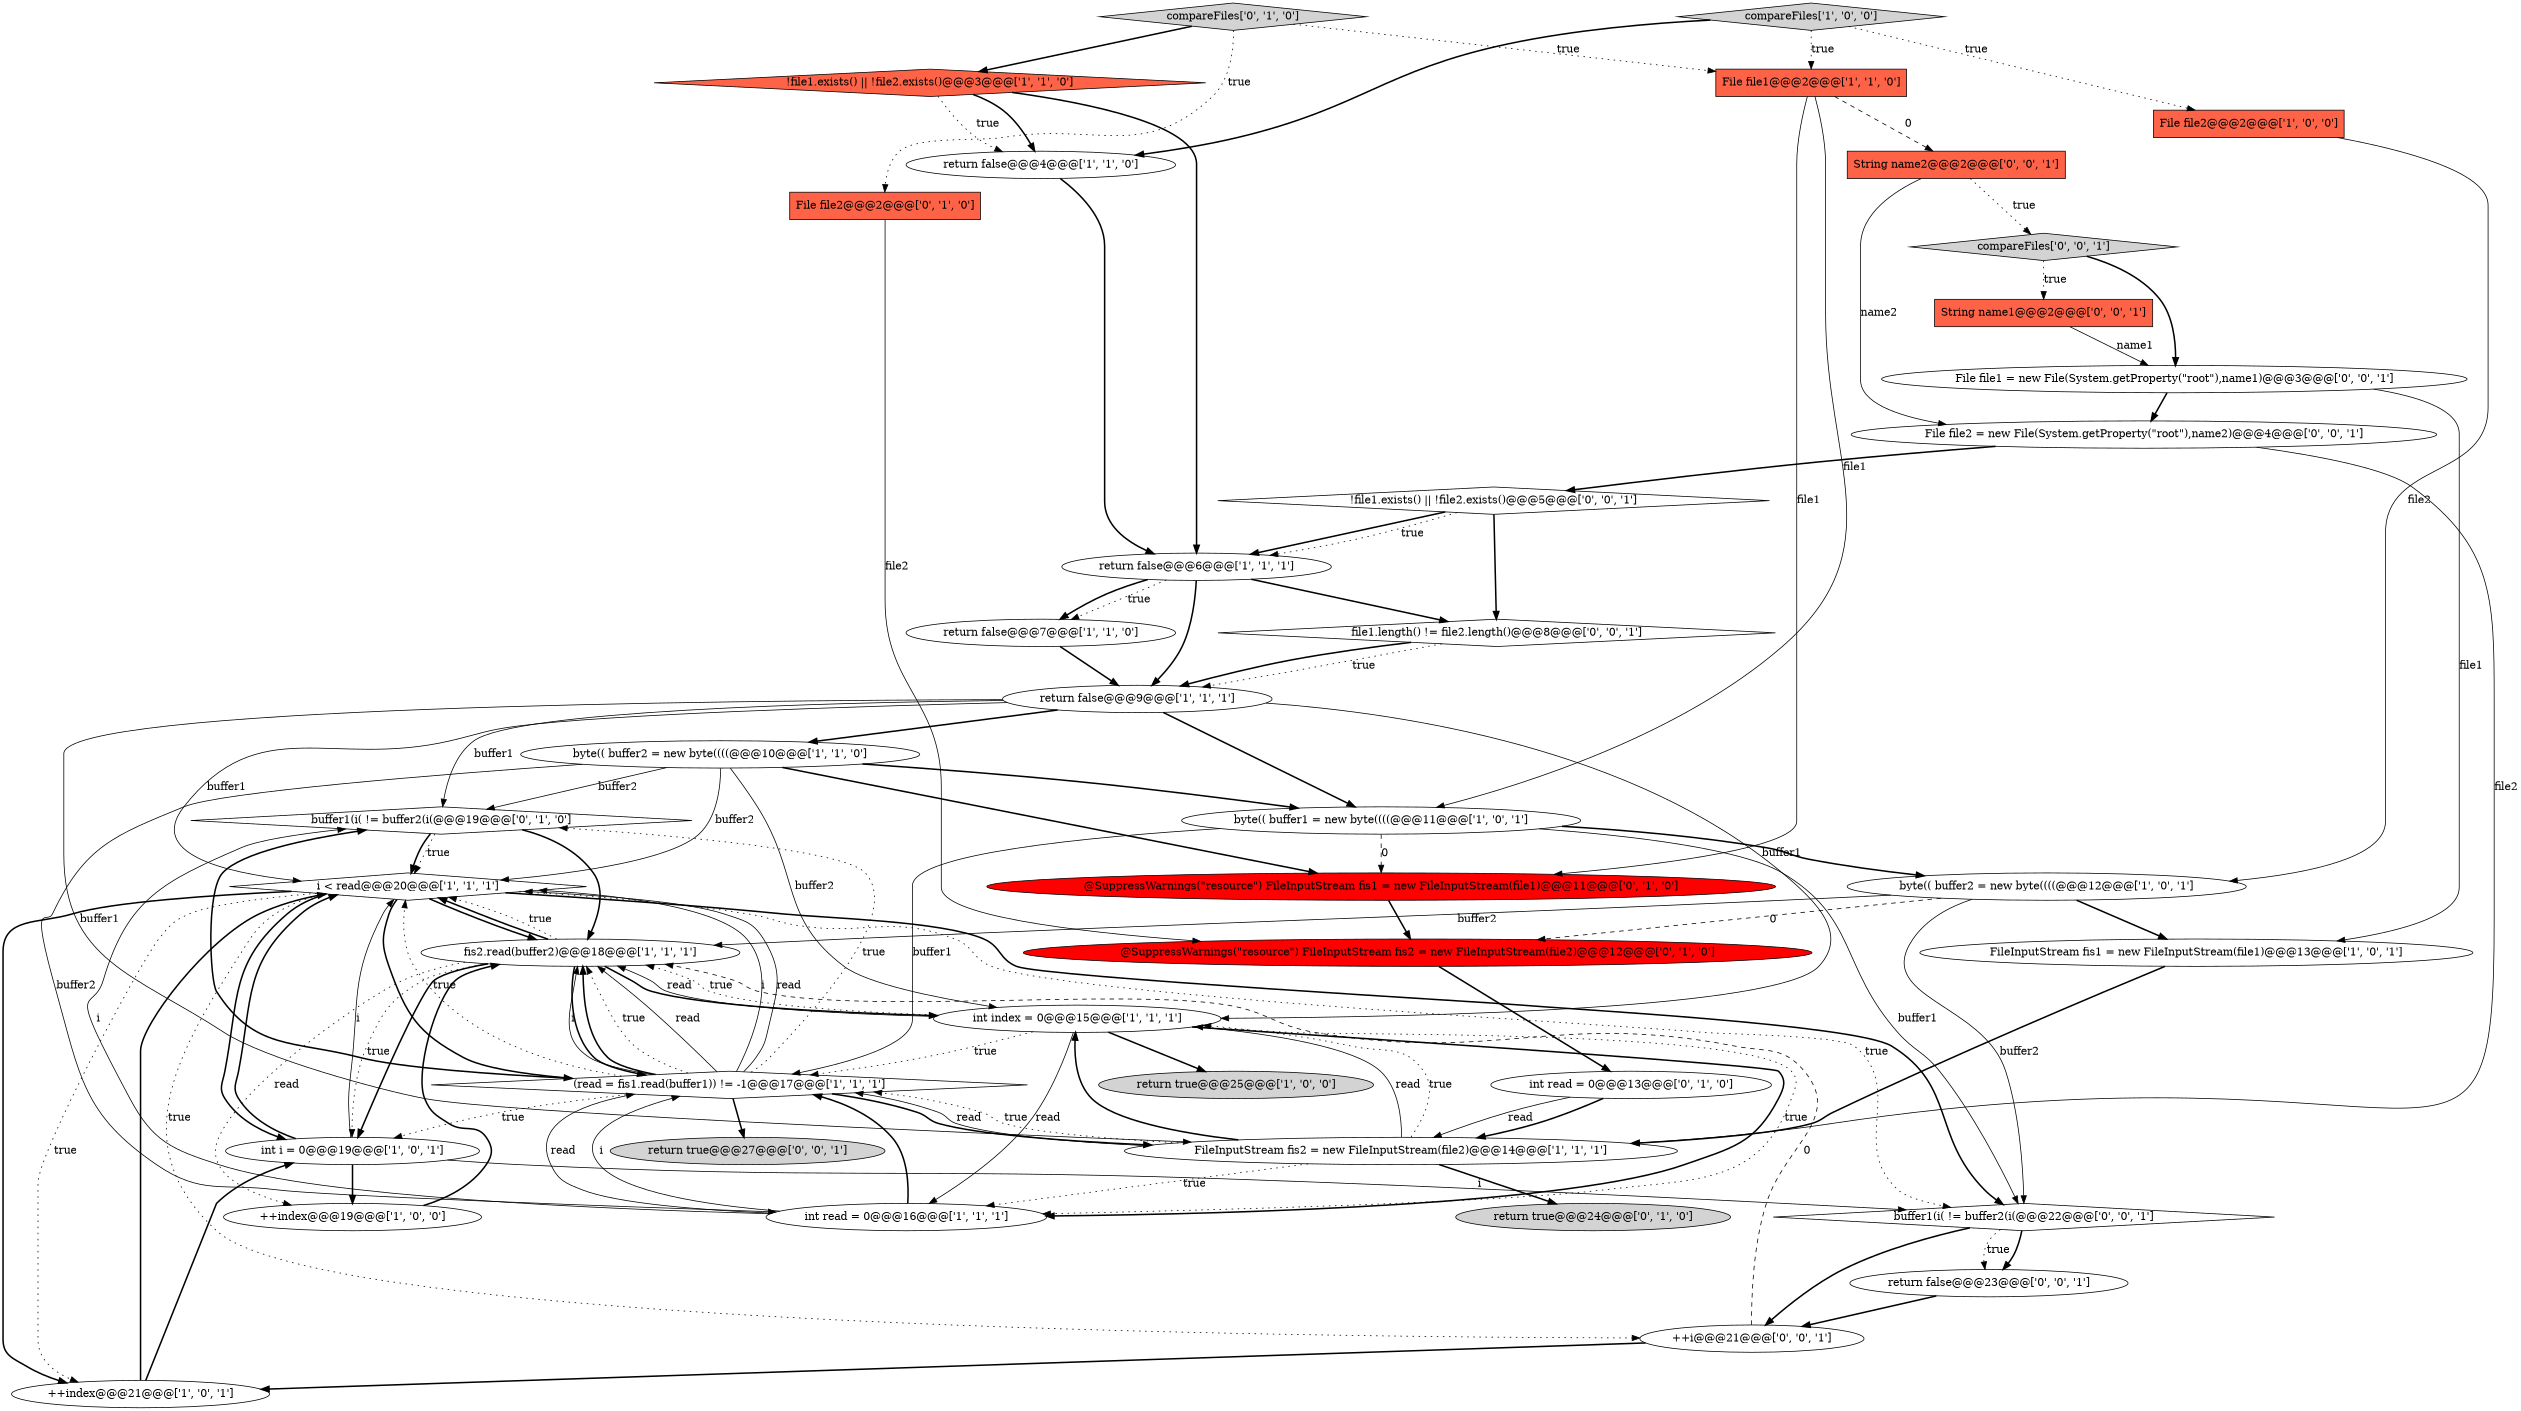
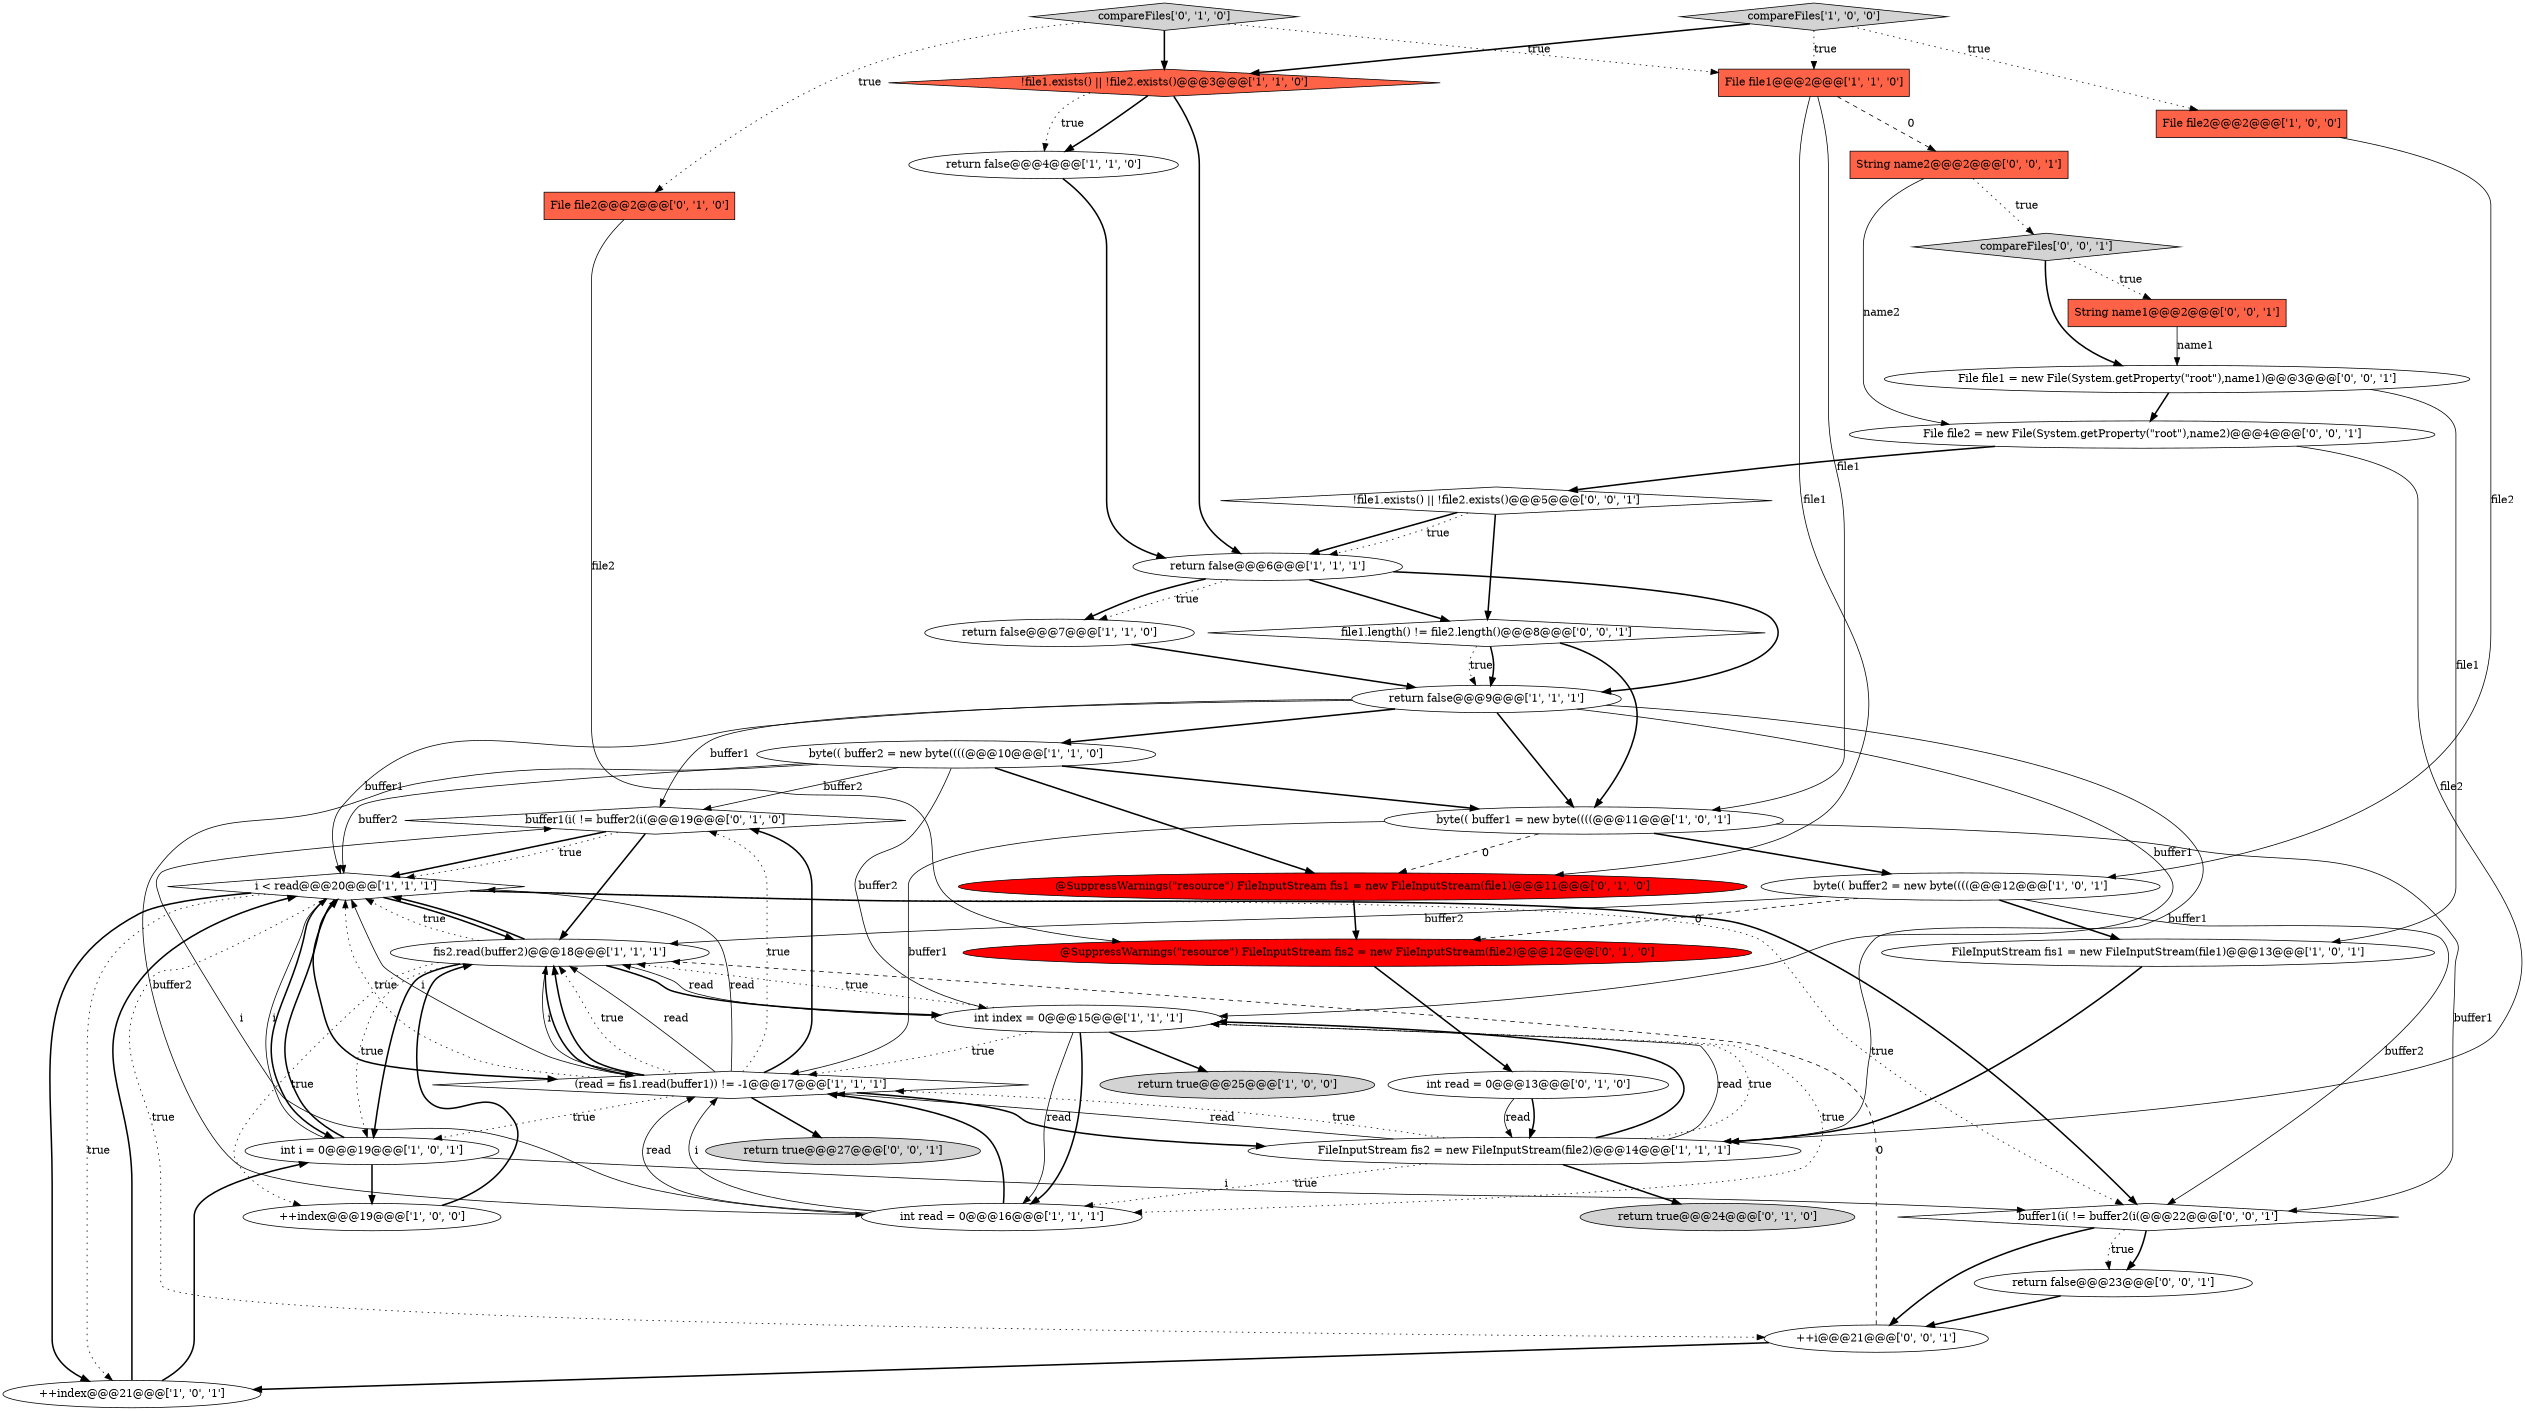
edge "compareFiles['1', '0', '0']" -> "return false@@@4@@@['1', '1', '0']": now "compareFiles['1', '0', '0']" -> "!file1.exists() || !file2.exists()@@@3@@@['1', '1', '0']"
edge "file1.length() != file2.length()@@@8@@@['0', '0', '1']" -> "byte(( buffer1 = new byte((((@@@11@@@['1', '0', '1']": added
edge "fis2.read(buffer2)@@@18@@@['1', '1', '1']" -> "++index@@@19@@@['1', '0', '0']": label "read" -> "true"
